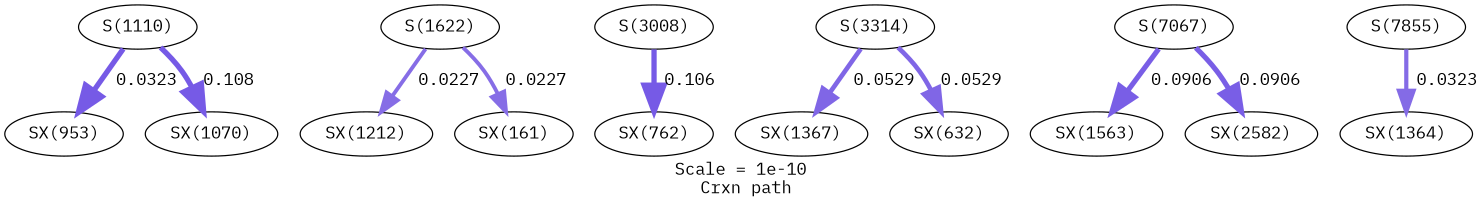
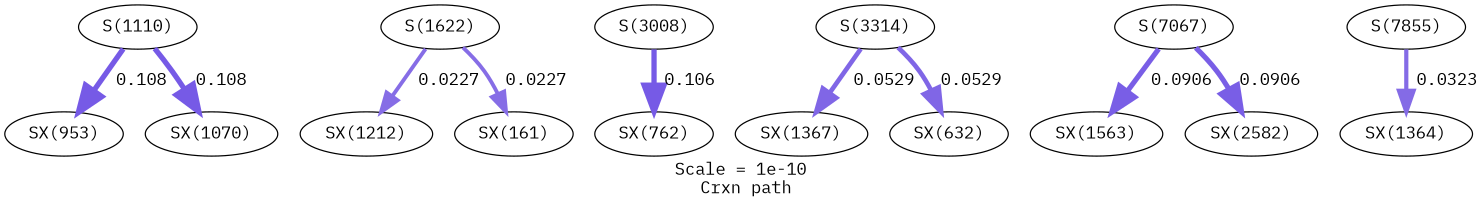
edge "S(1110)" -> "SX(953)": label " 0.0323" -> " 0.108"
